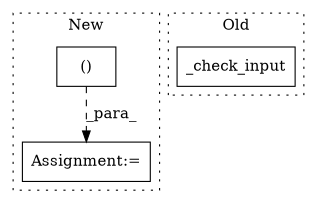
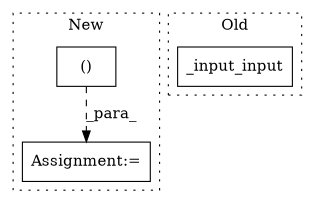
node "_check_input": label "_check_input" -> "_input_input"
